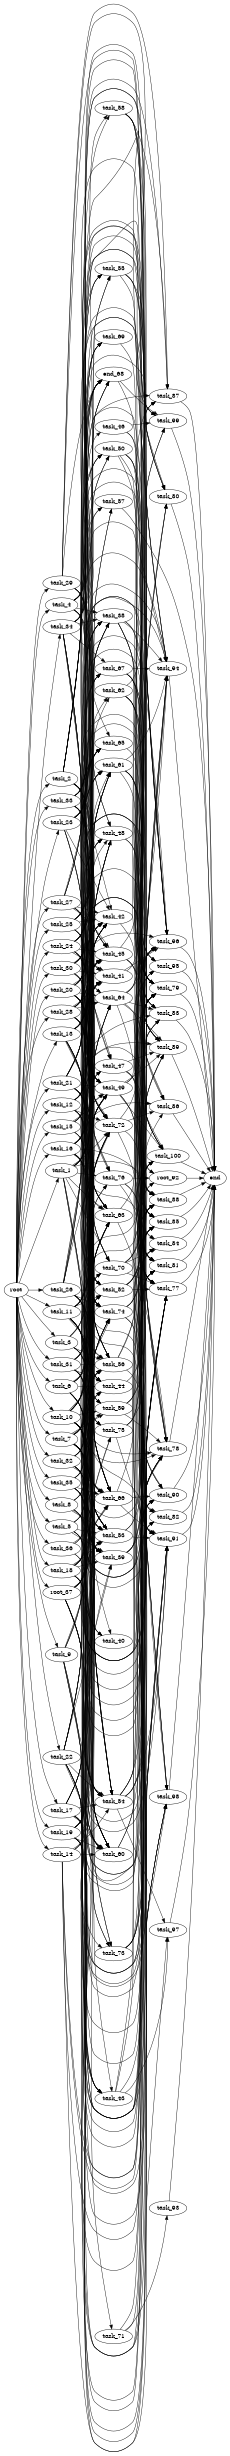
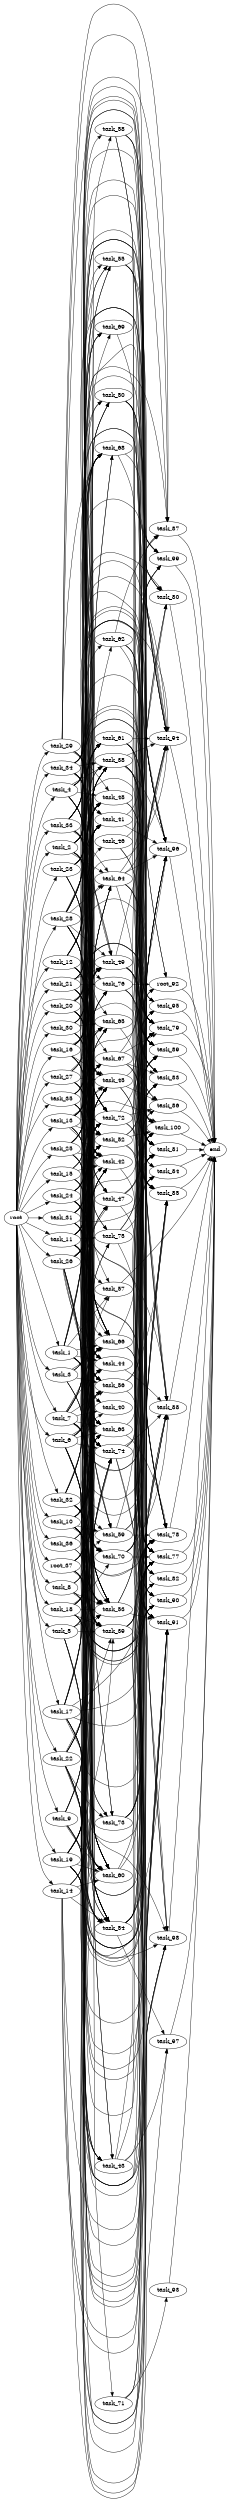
node "end_68": label "end_68" -> "task_68"
edge "task_6" -> "task_77": added
